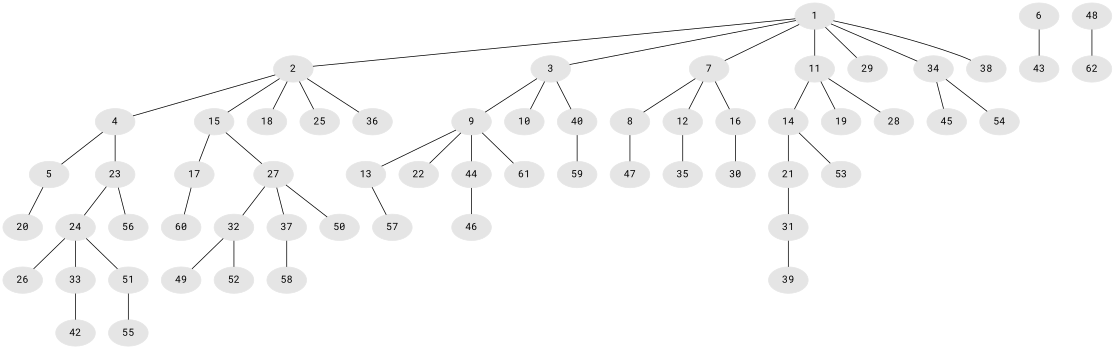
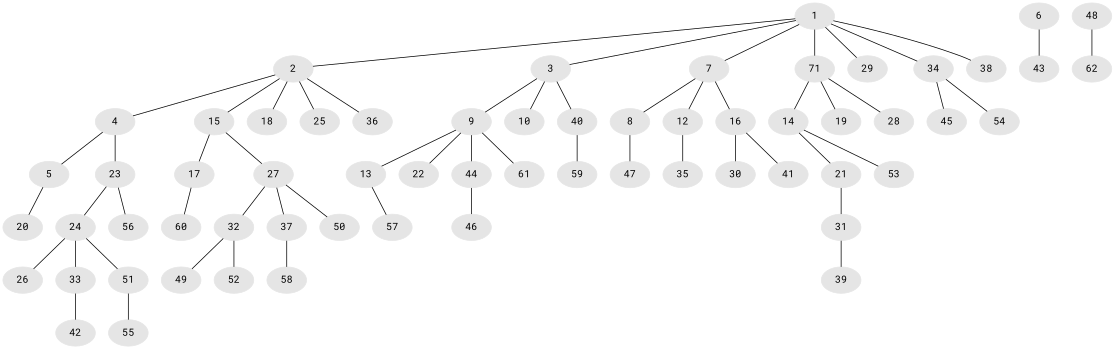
node "11": label "11" -> "71"
node "41": added
